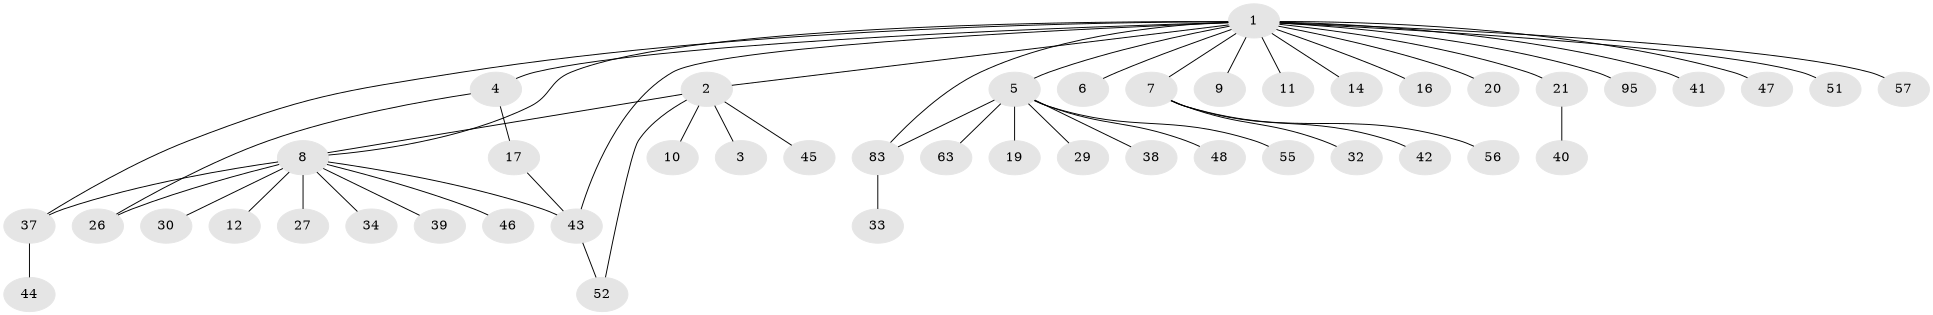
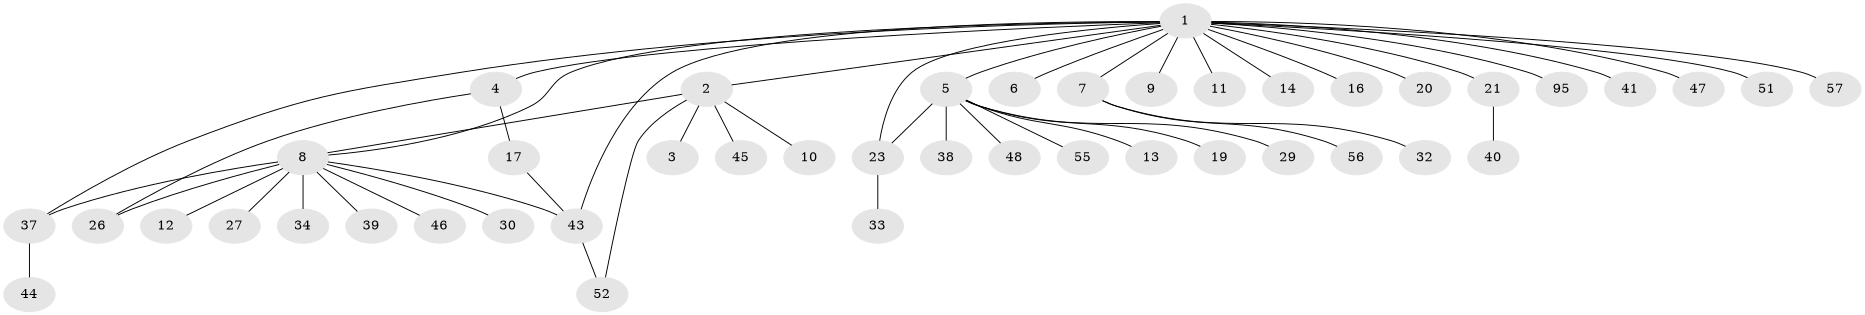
node "83": label "83" -> "23"
node "63": label "63" -> "13"
node "42": removed
